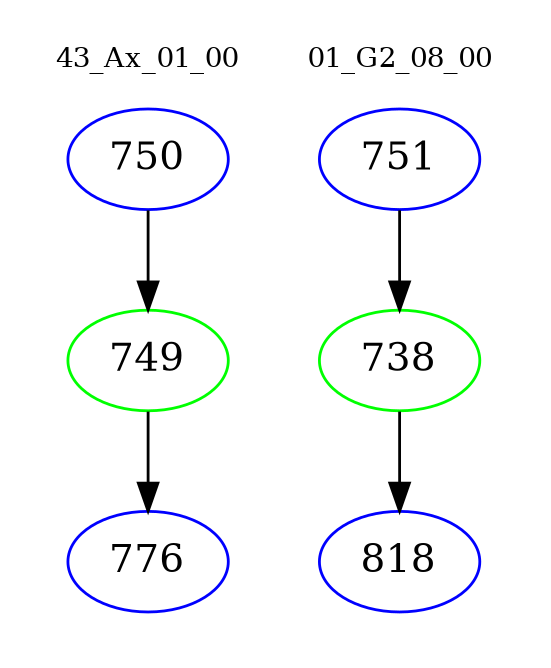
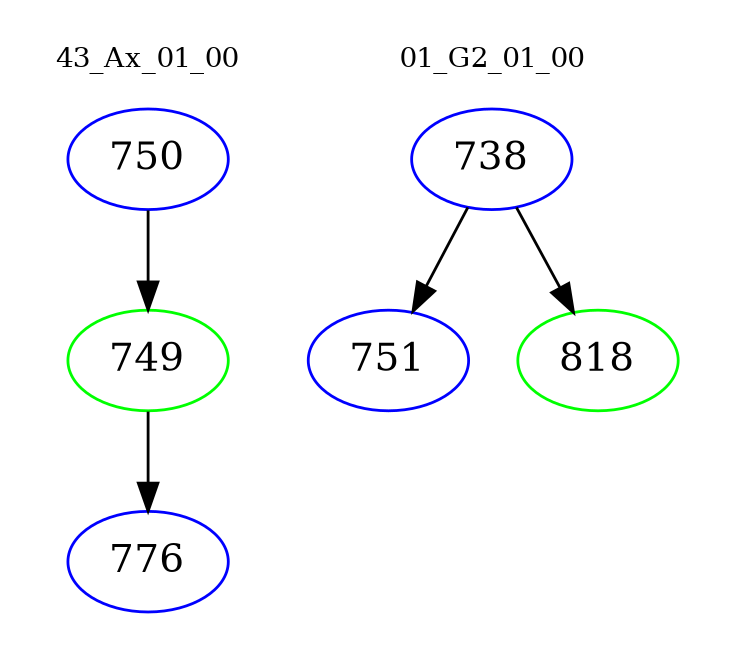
cluster "01_G2_08_00": label "01_G2_08_00" -> "01_G2_01_00"
edge "751" -> "738": reversed
node "738": color green -> blue
node "818": color blue -> green
